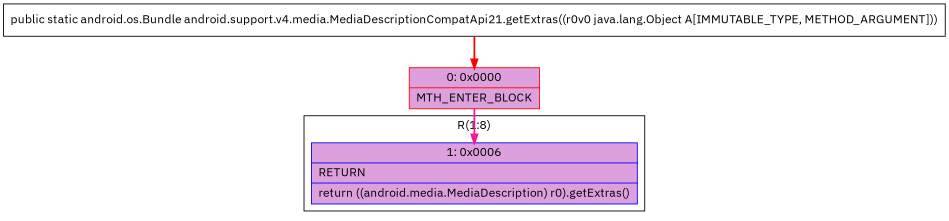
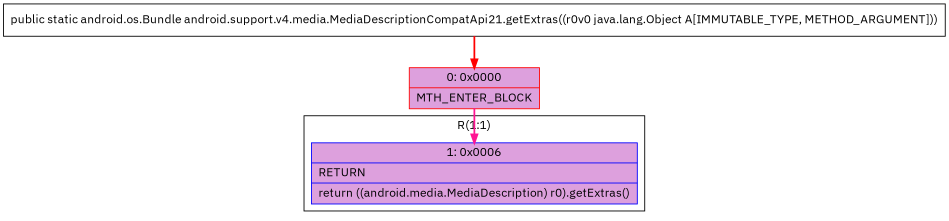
cluster "R(1:8)": label "R(1:8)" -> "R(1:1)"
